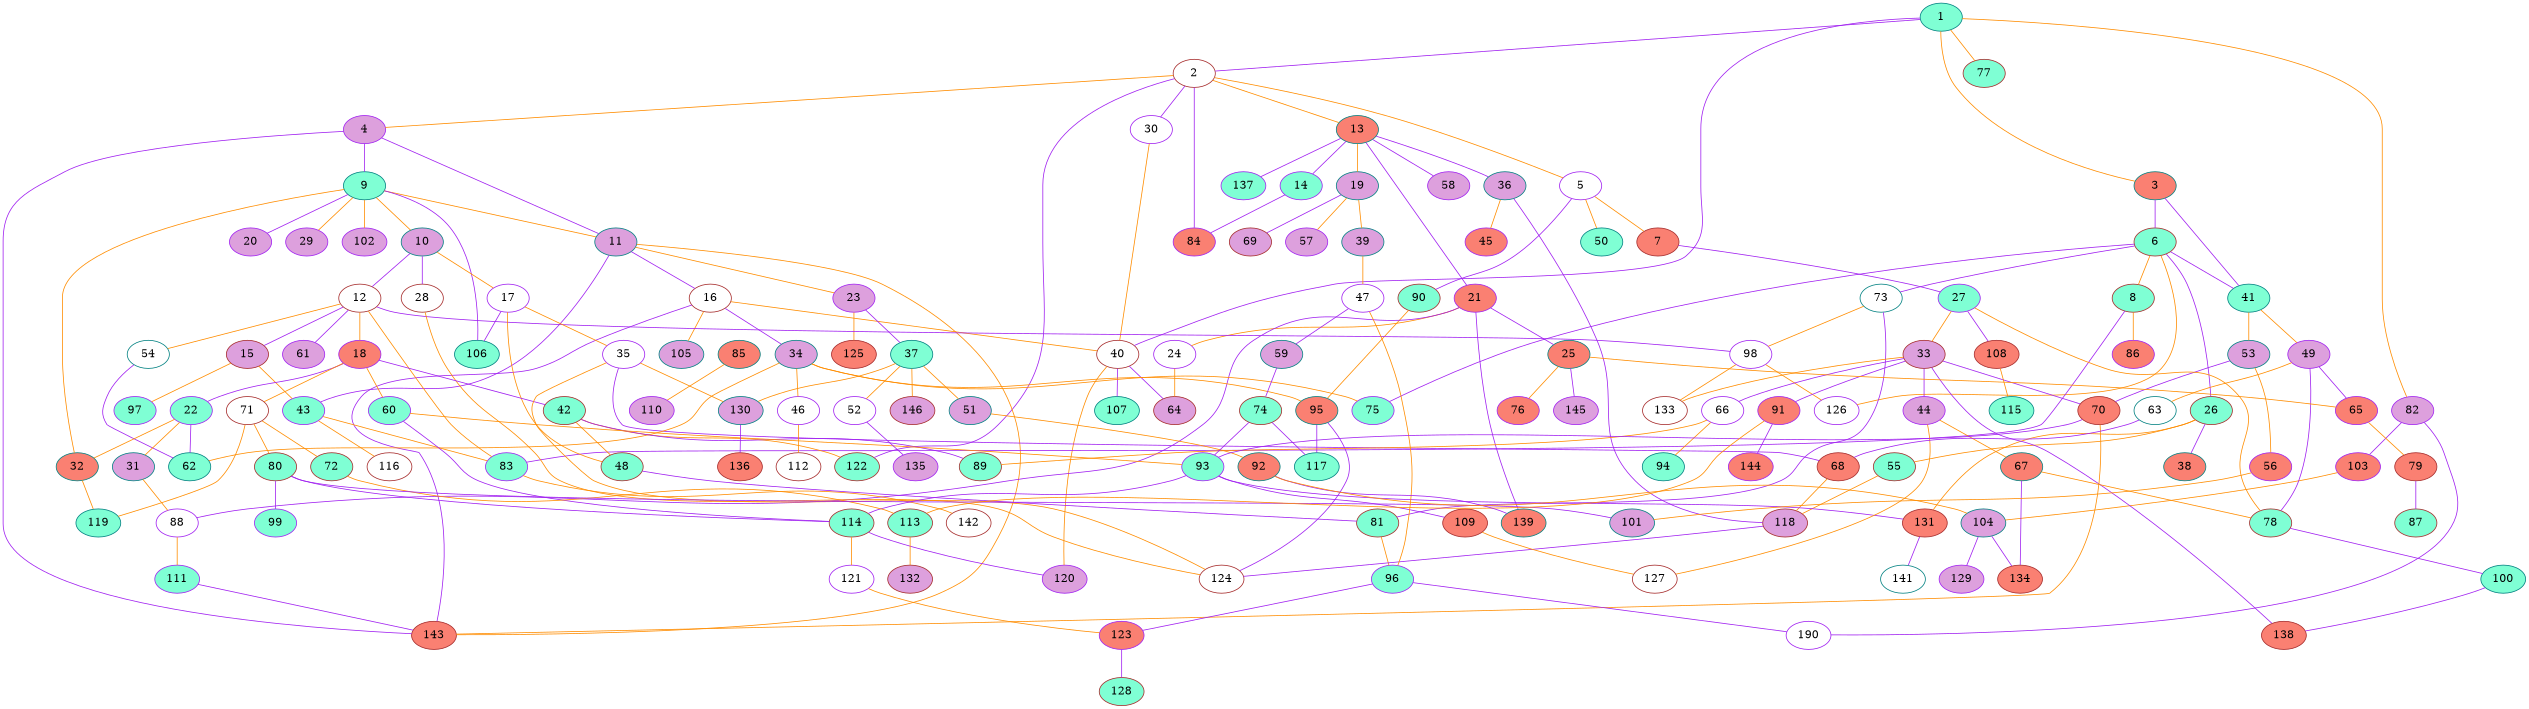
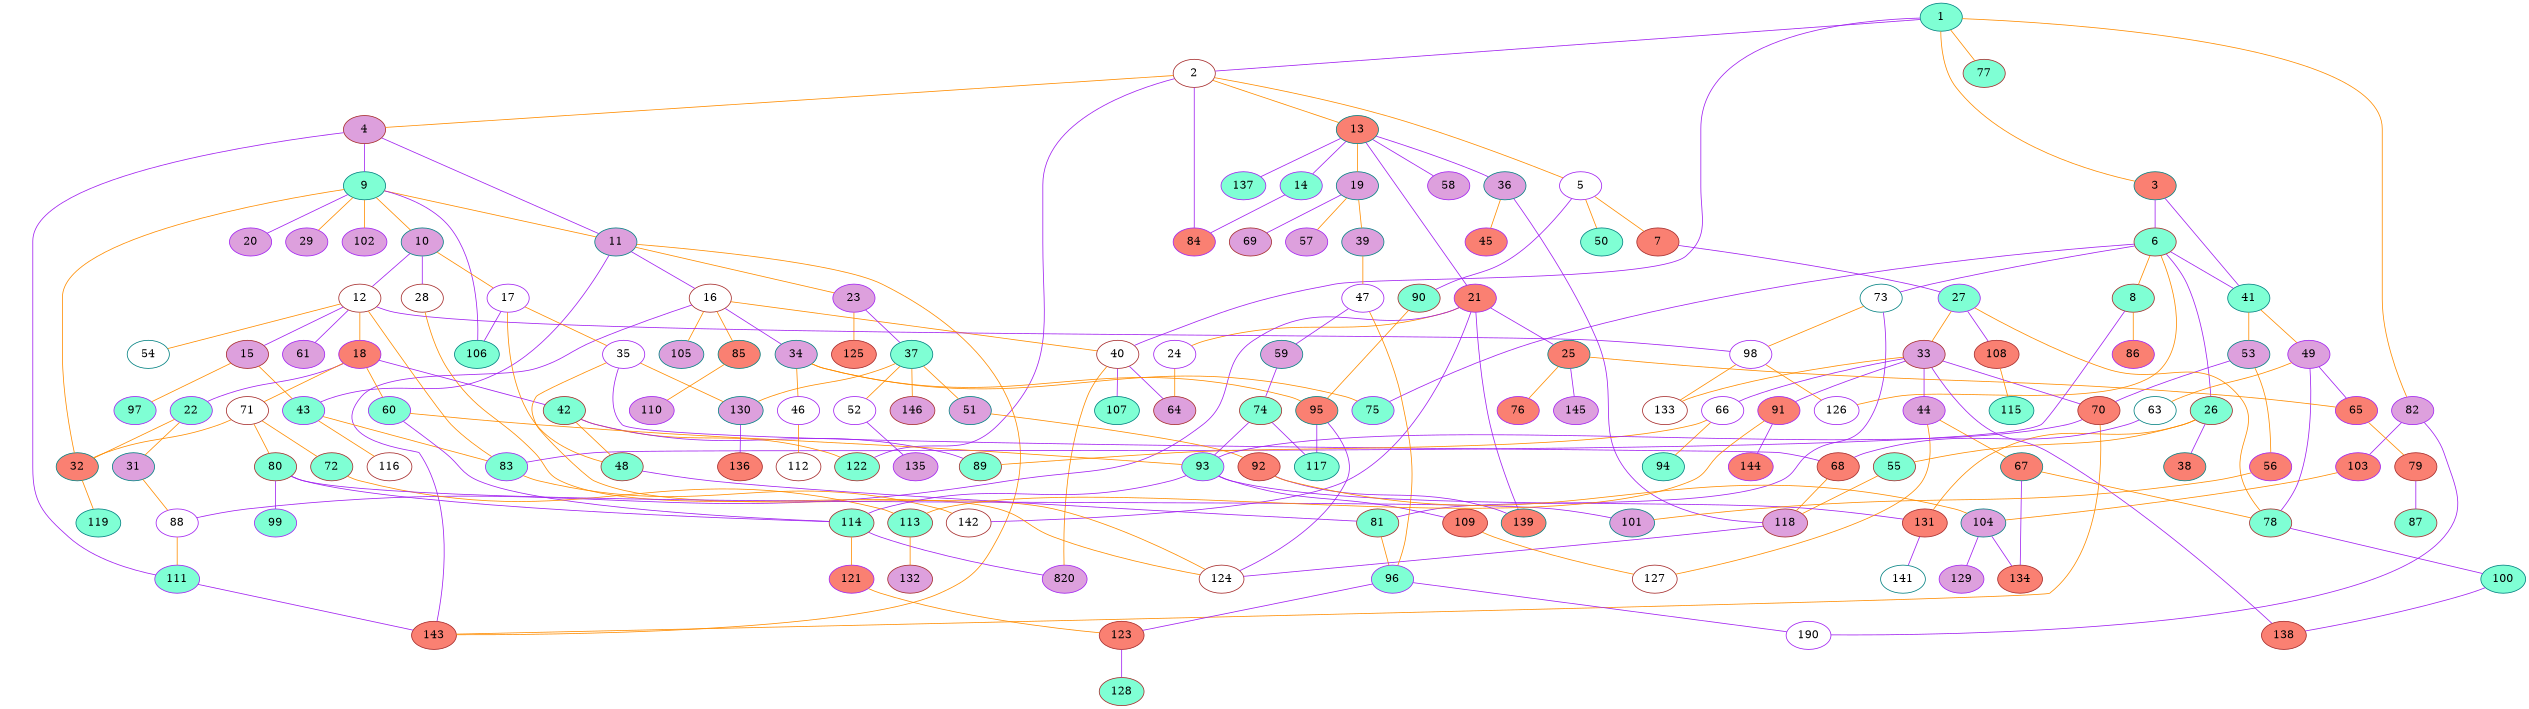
node "4": color purple -> brown
node "30": removed
edge "16" -- "85": added
edge "4" -- "143": now "4" -- "111"
node "62": removed
node "92": color teal -> brown
edge "21" -- "142": added
edge "71" -- "119": now "71" -- "32"
node "121": fillcolor white -> salmon
node "120": label "120" -> "820"
node "123": color purple -> brown
